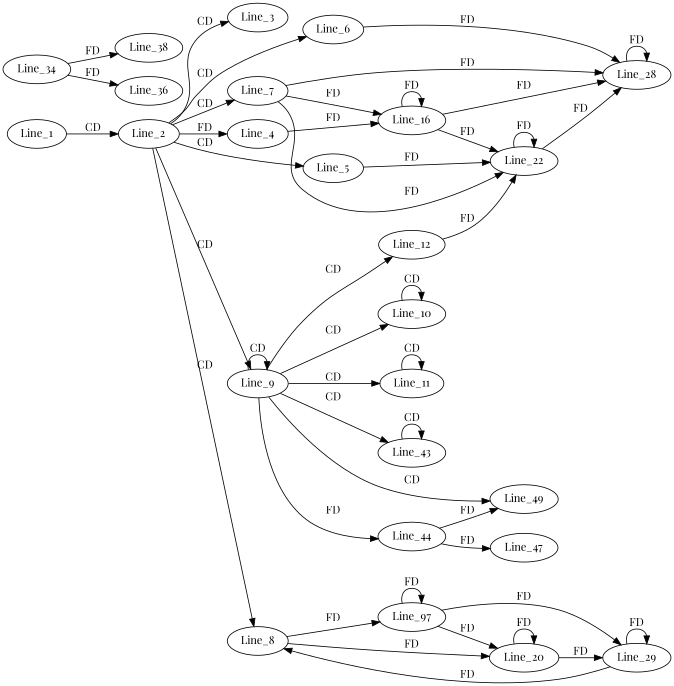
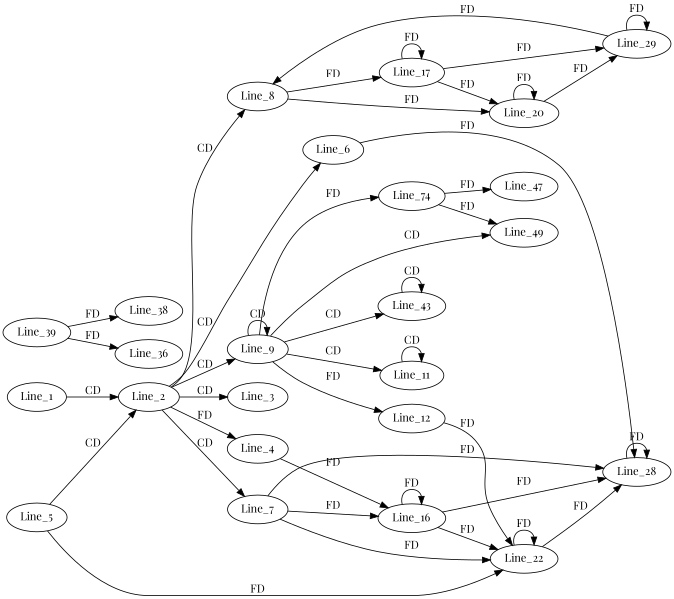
node "Line_34": label "Line_34" -> "Line_39"
edge "Line_2" -> "Line_5": reversed
edge "Line_9" -> "Line_12": label "CD" -> "FD"
node "Line_10": removed
node "Line_44": label "Line_44" -> "Line_74"
node "Line_97": label "Line_97" -> "Line_17"
